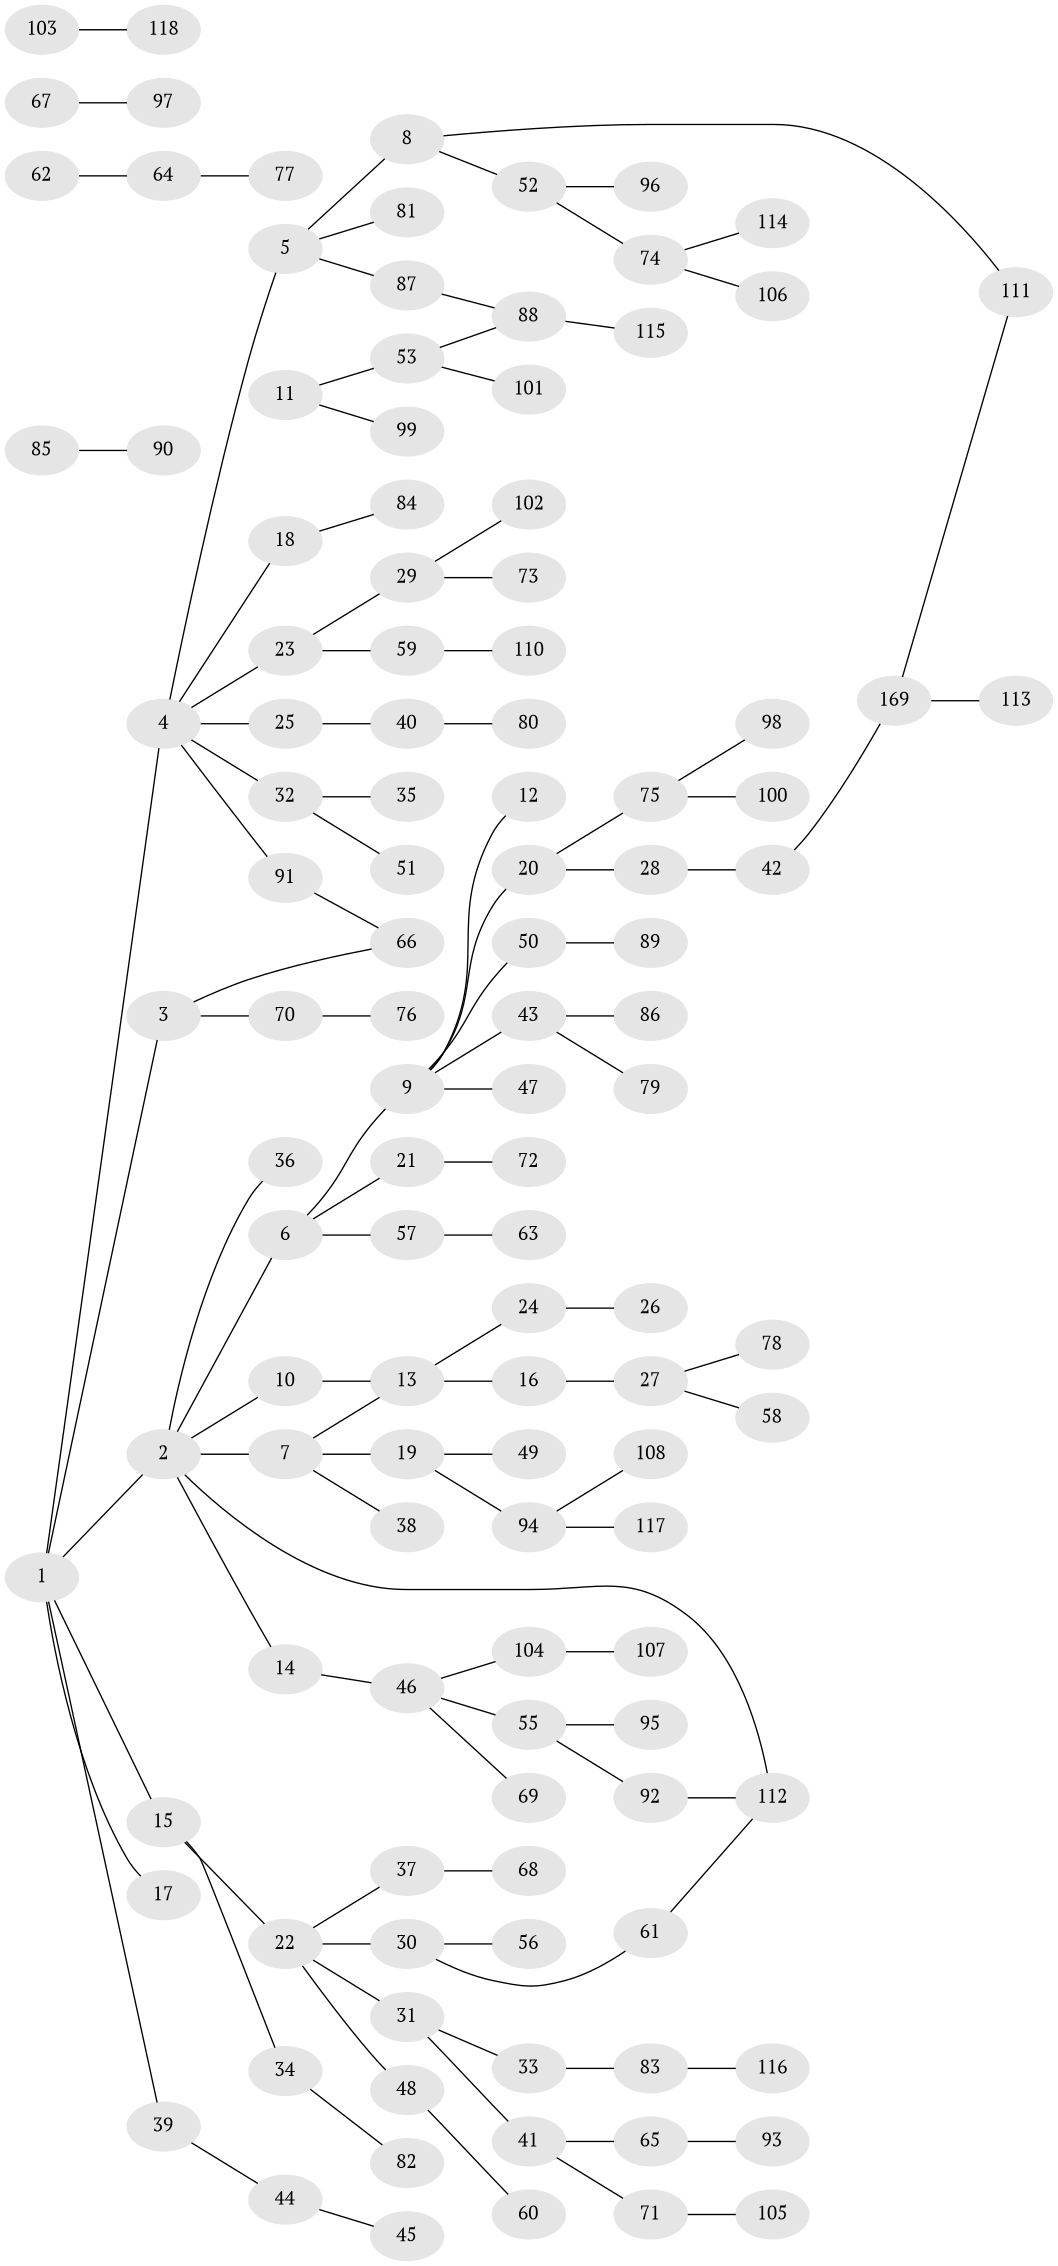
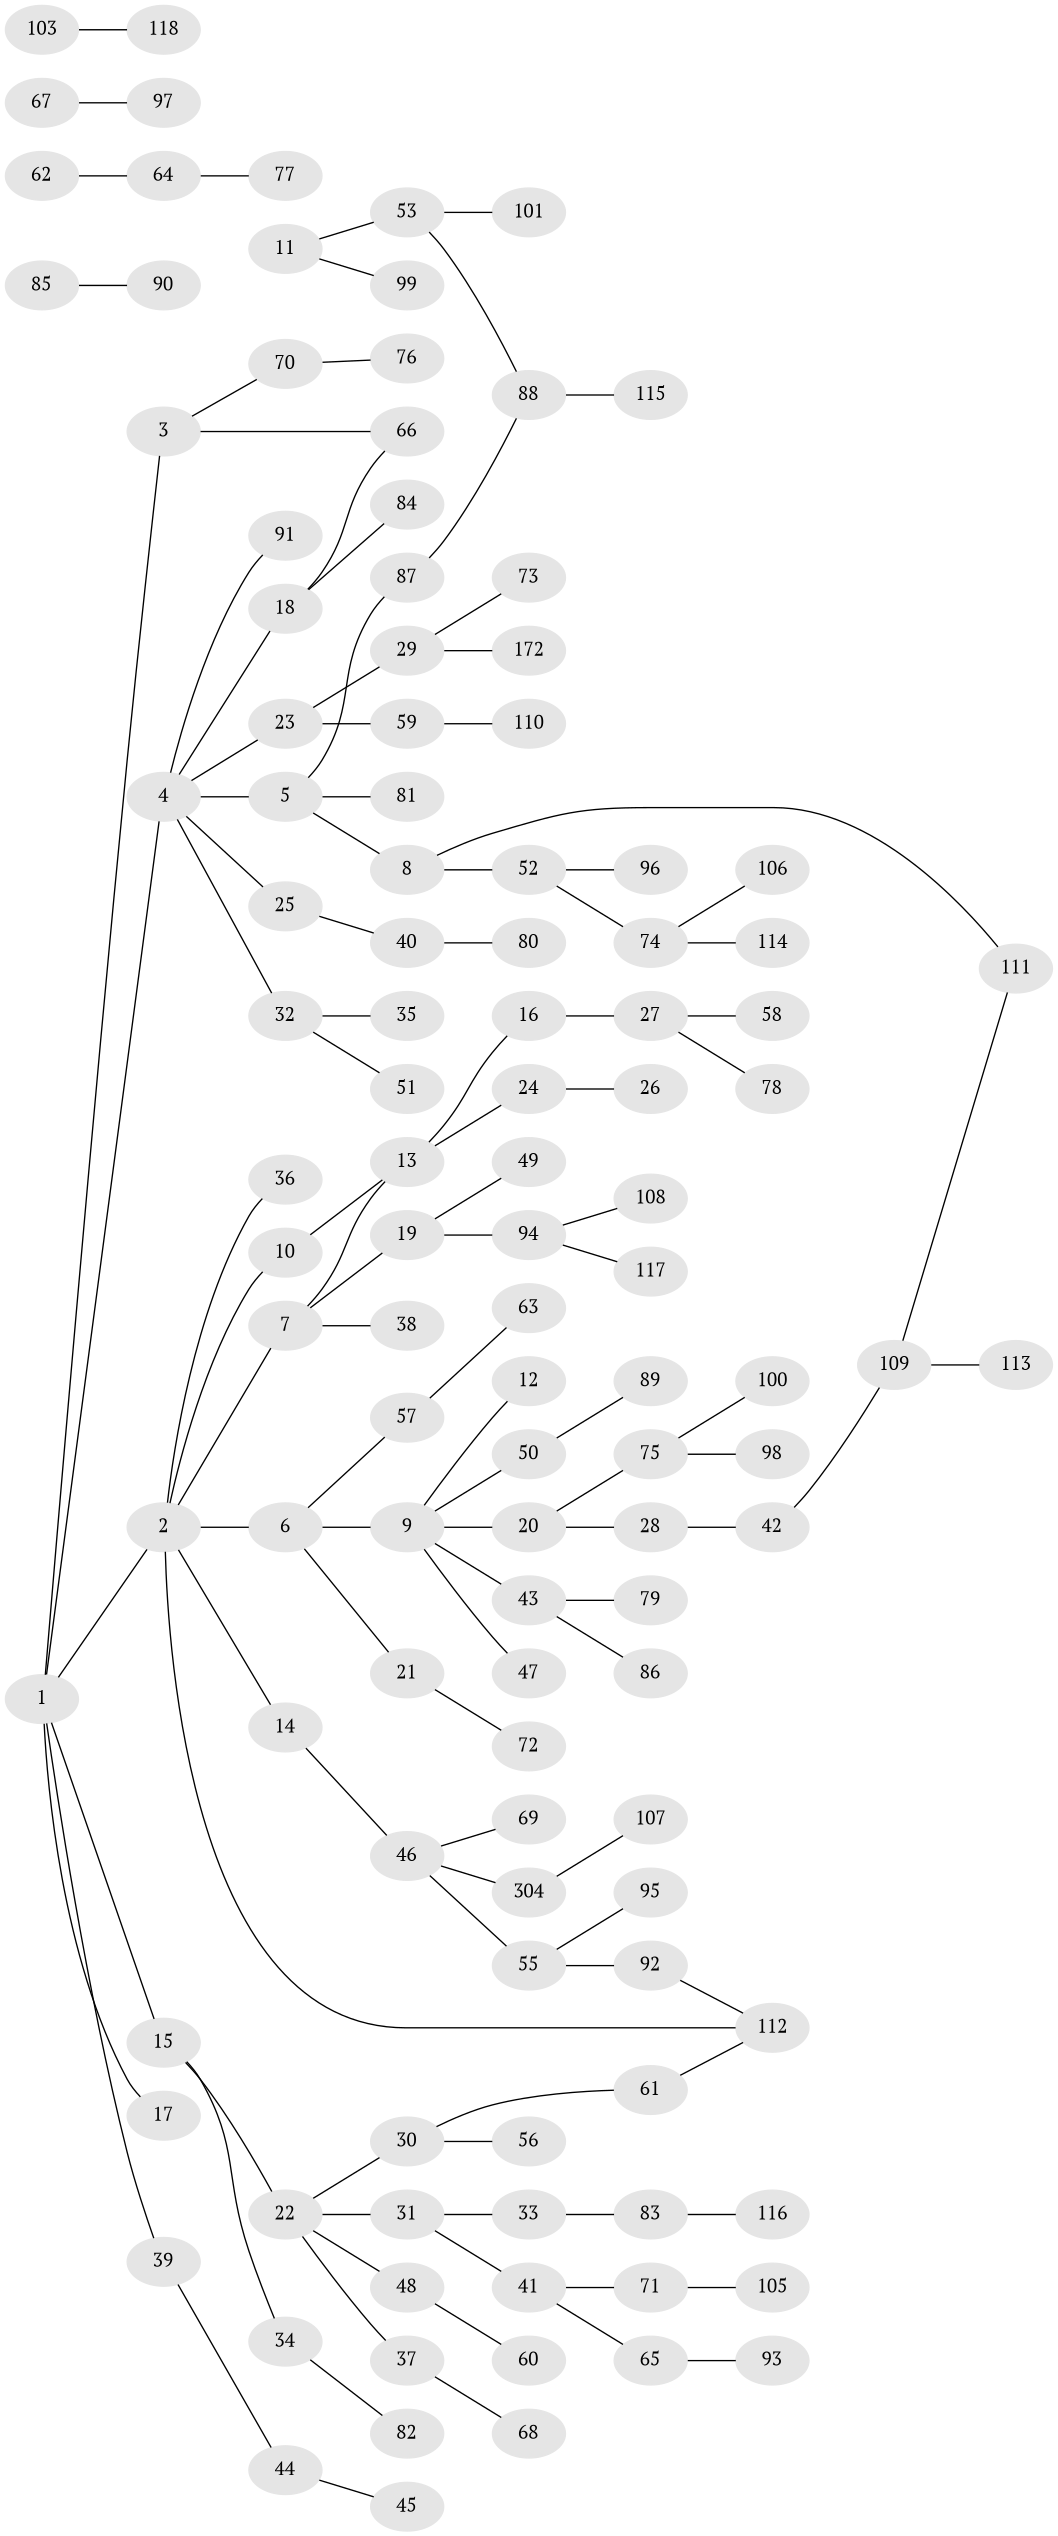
node "102": label "102" -> "172"
node "169": label "169" -> "109"
edge "91" -- "66": now "18" -- "66"
node "104": label "104" -> "304"
